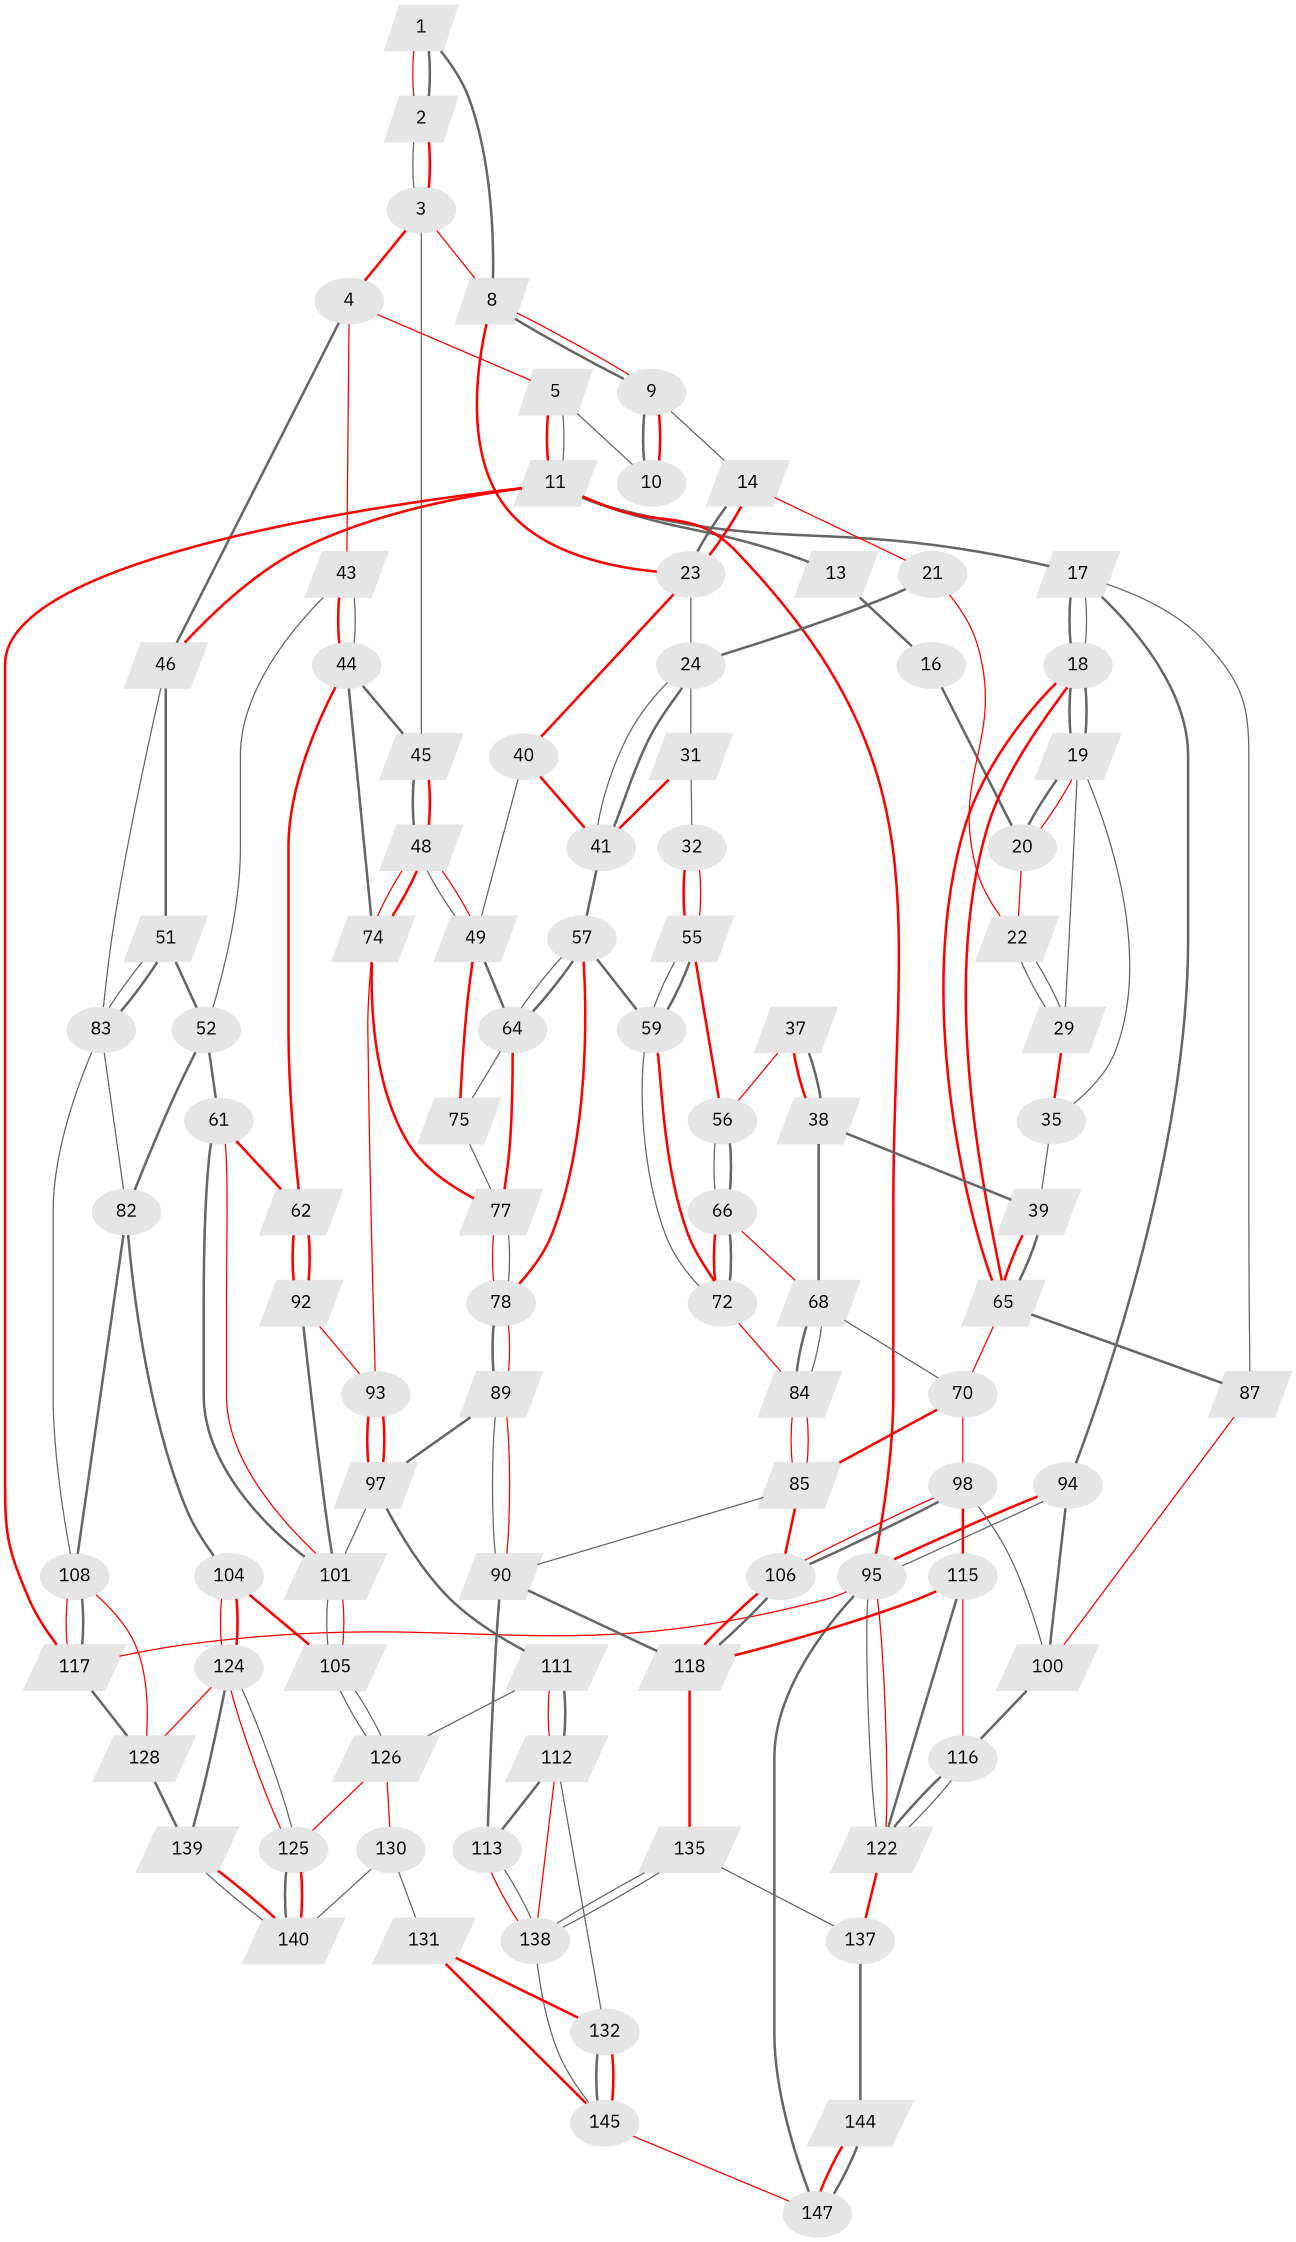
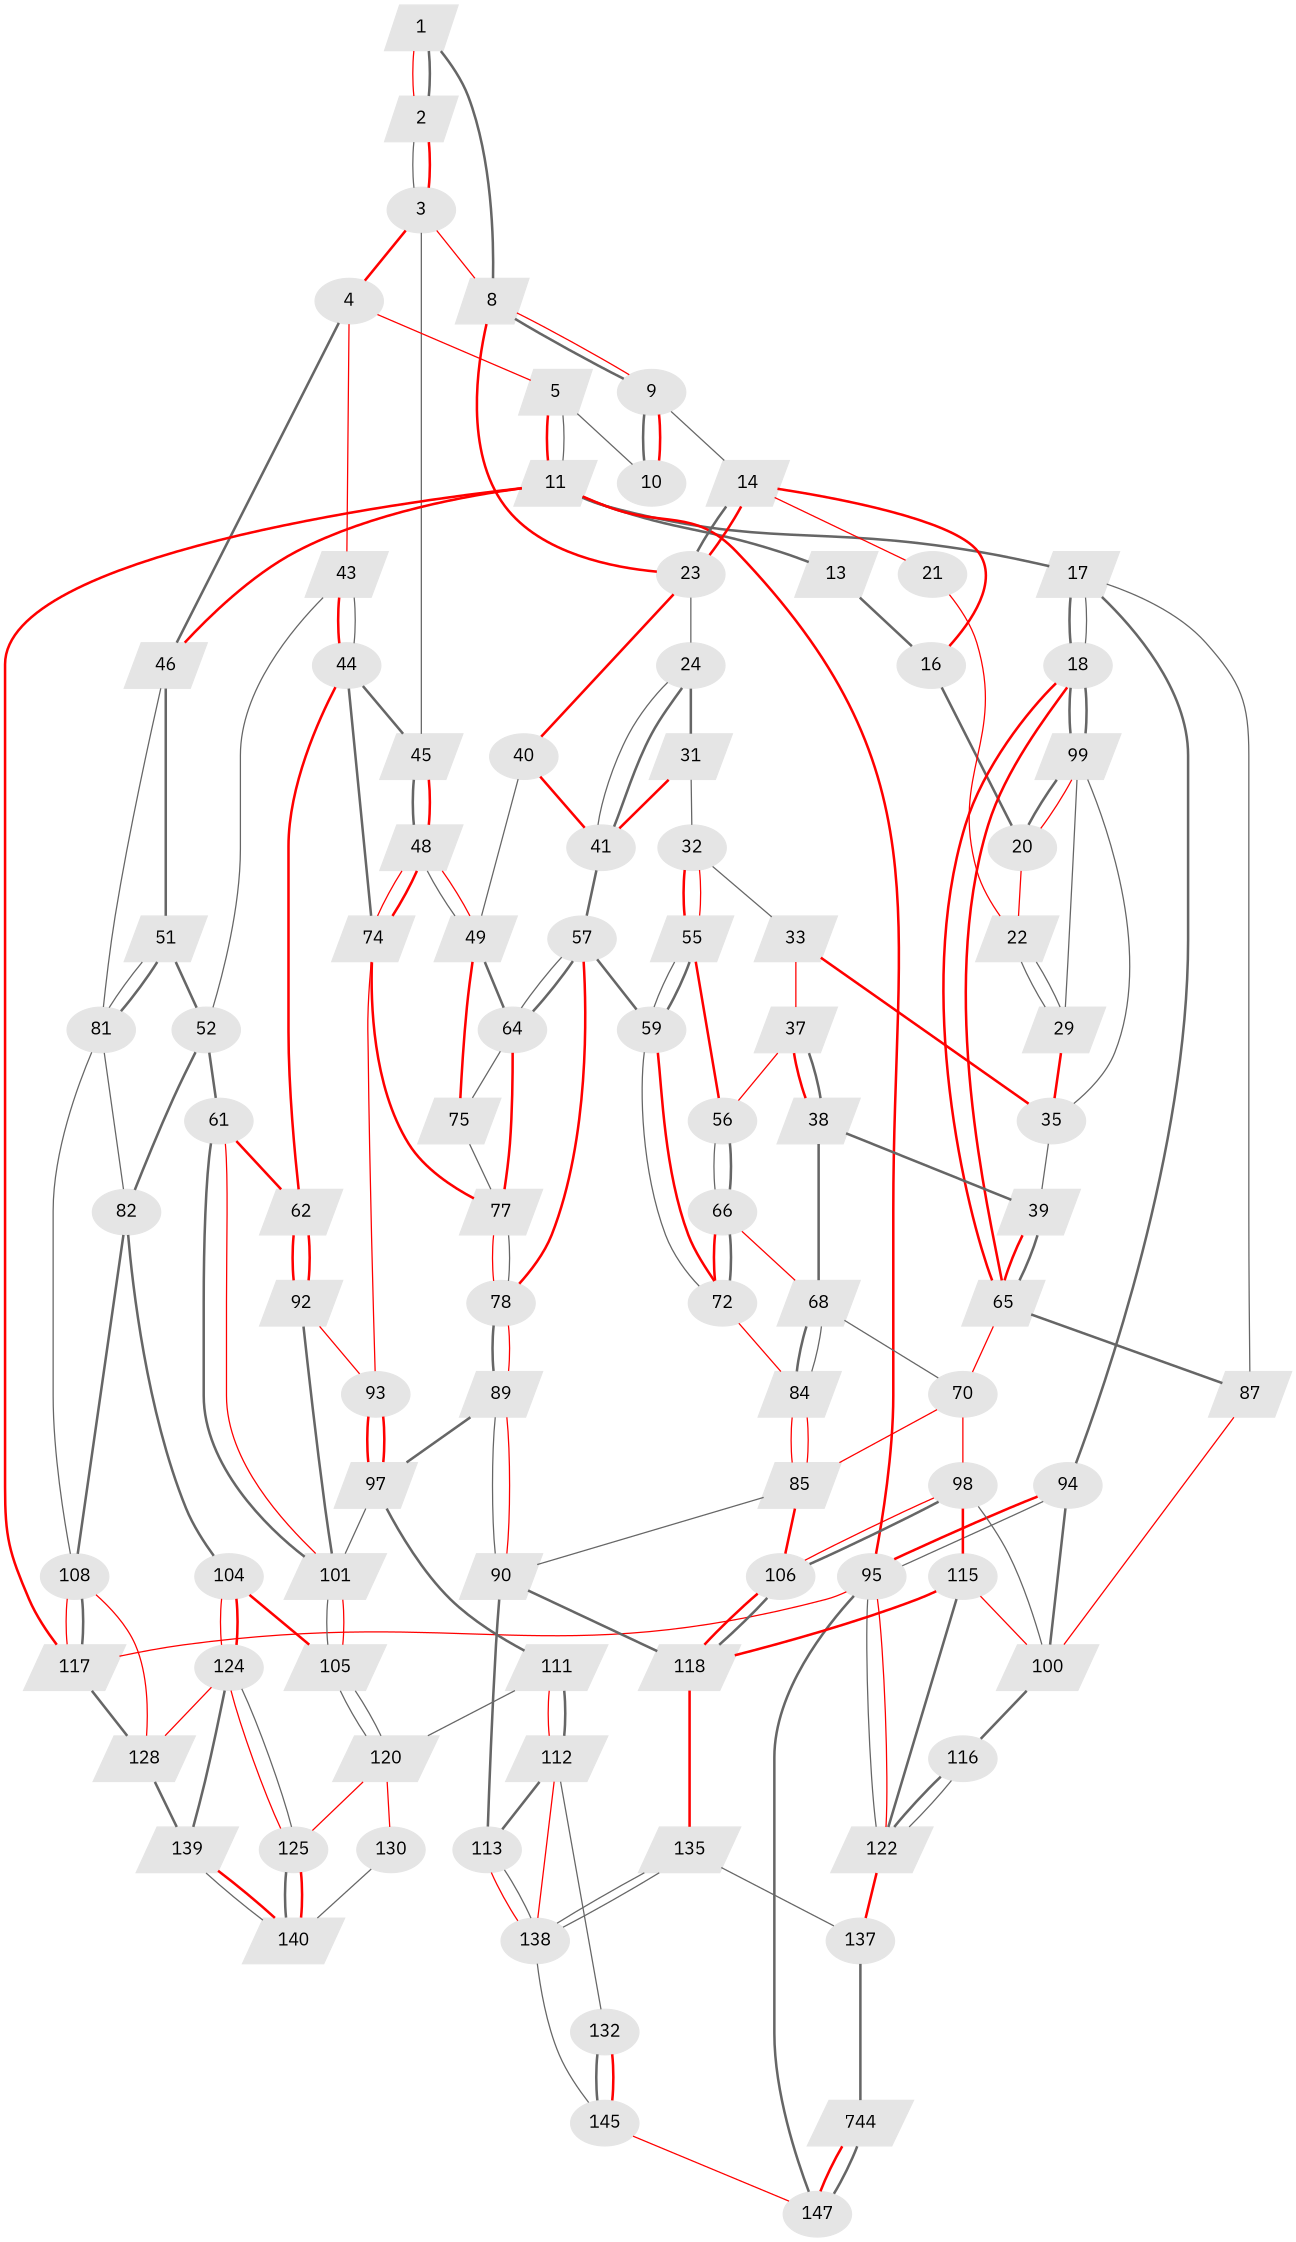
edge "14" -- "16": added
edge "21" -- "24": removed
edge "24" -- "31": style solid -> bold
node "19": label "19" -> "99"
node "33": added
node "83": label "83" -> "81"
edge "70" -- "85": style bold -> solid
edge "115" -- "116": now "115" -- "100"
node "126": label "126" -> "120"
node "131": removed
node "144": label "144" -> "744"
